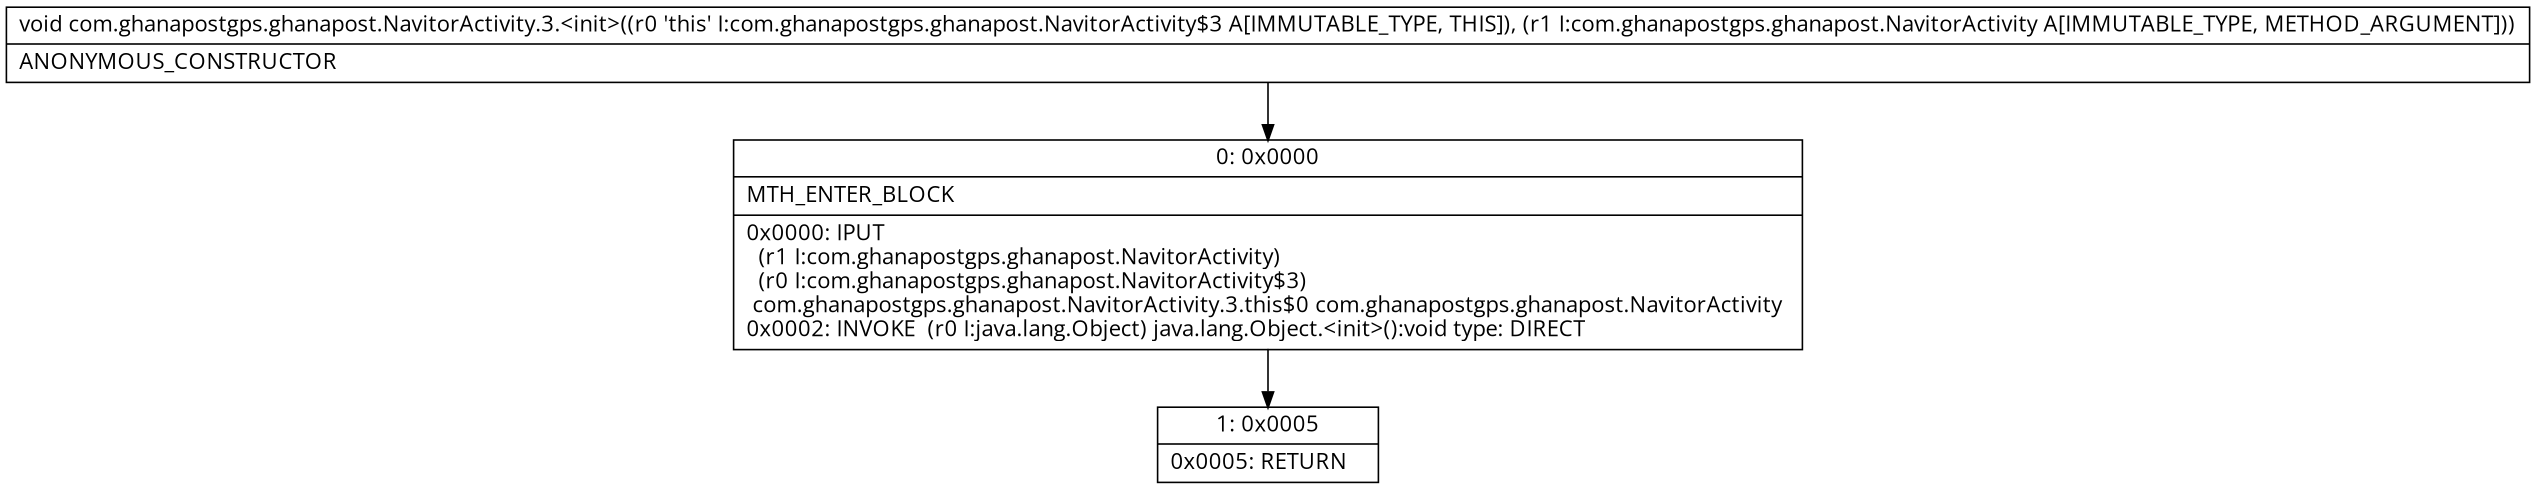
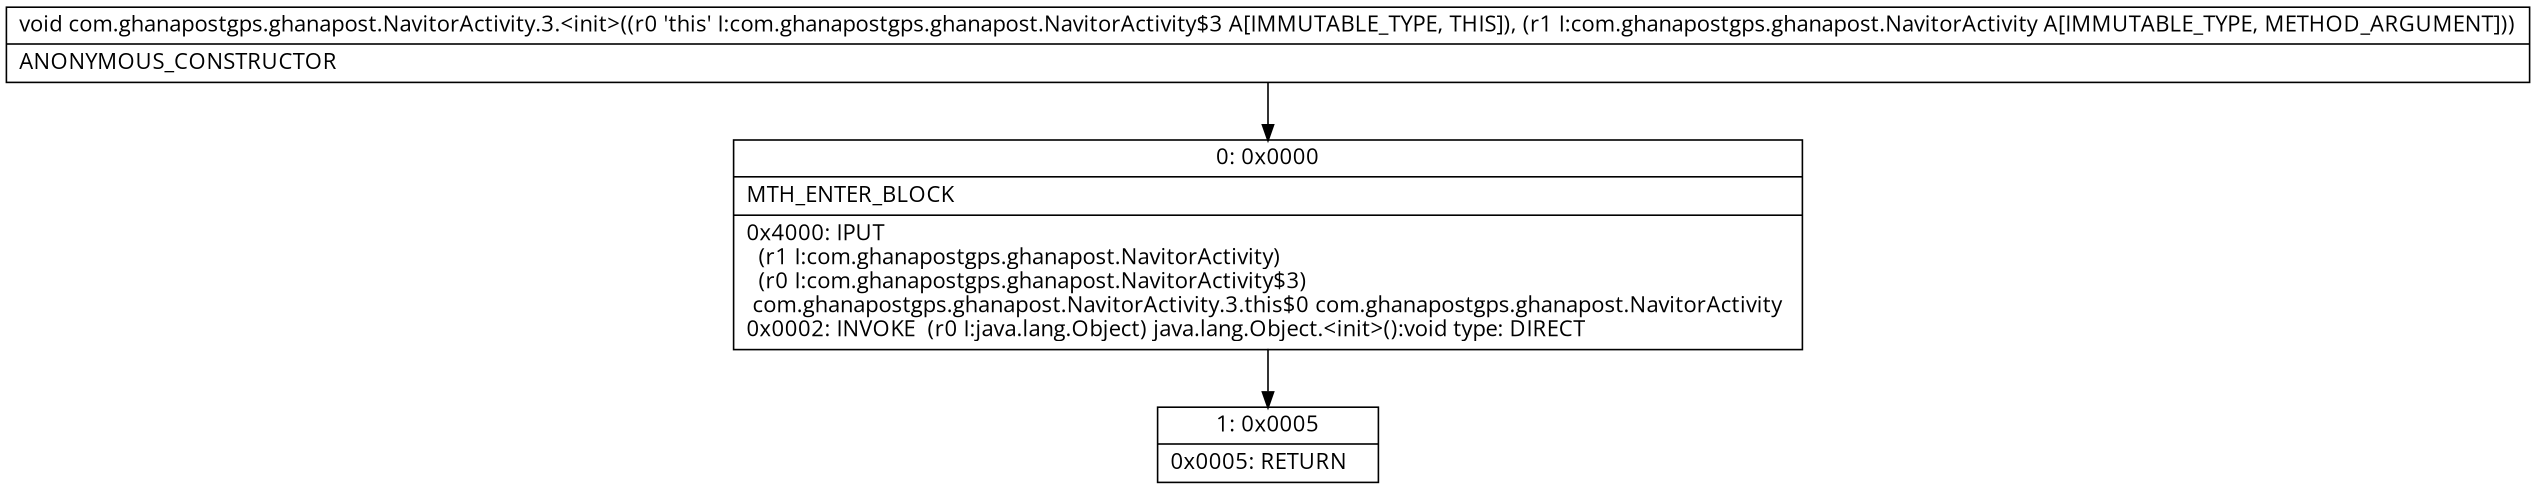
node "0: 0x0000": text "0x0000: IPUT" -> "0x4000: IPUT"
